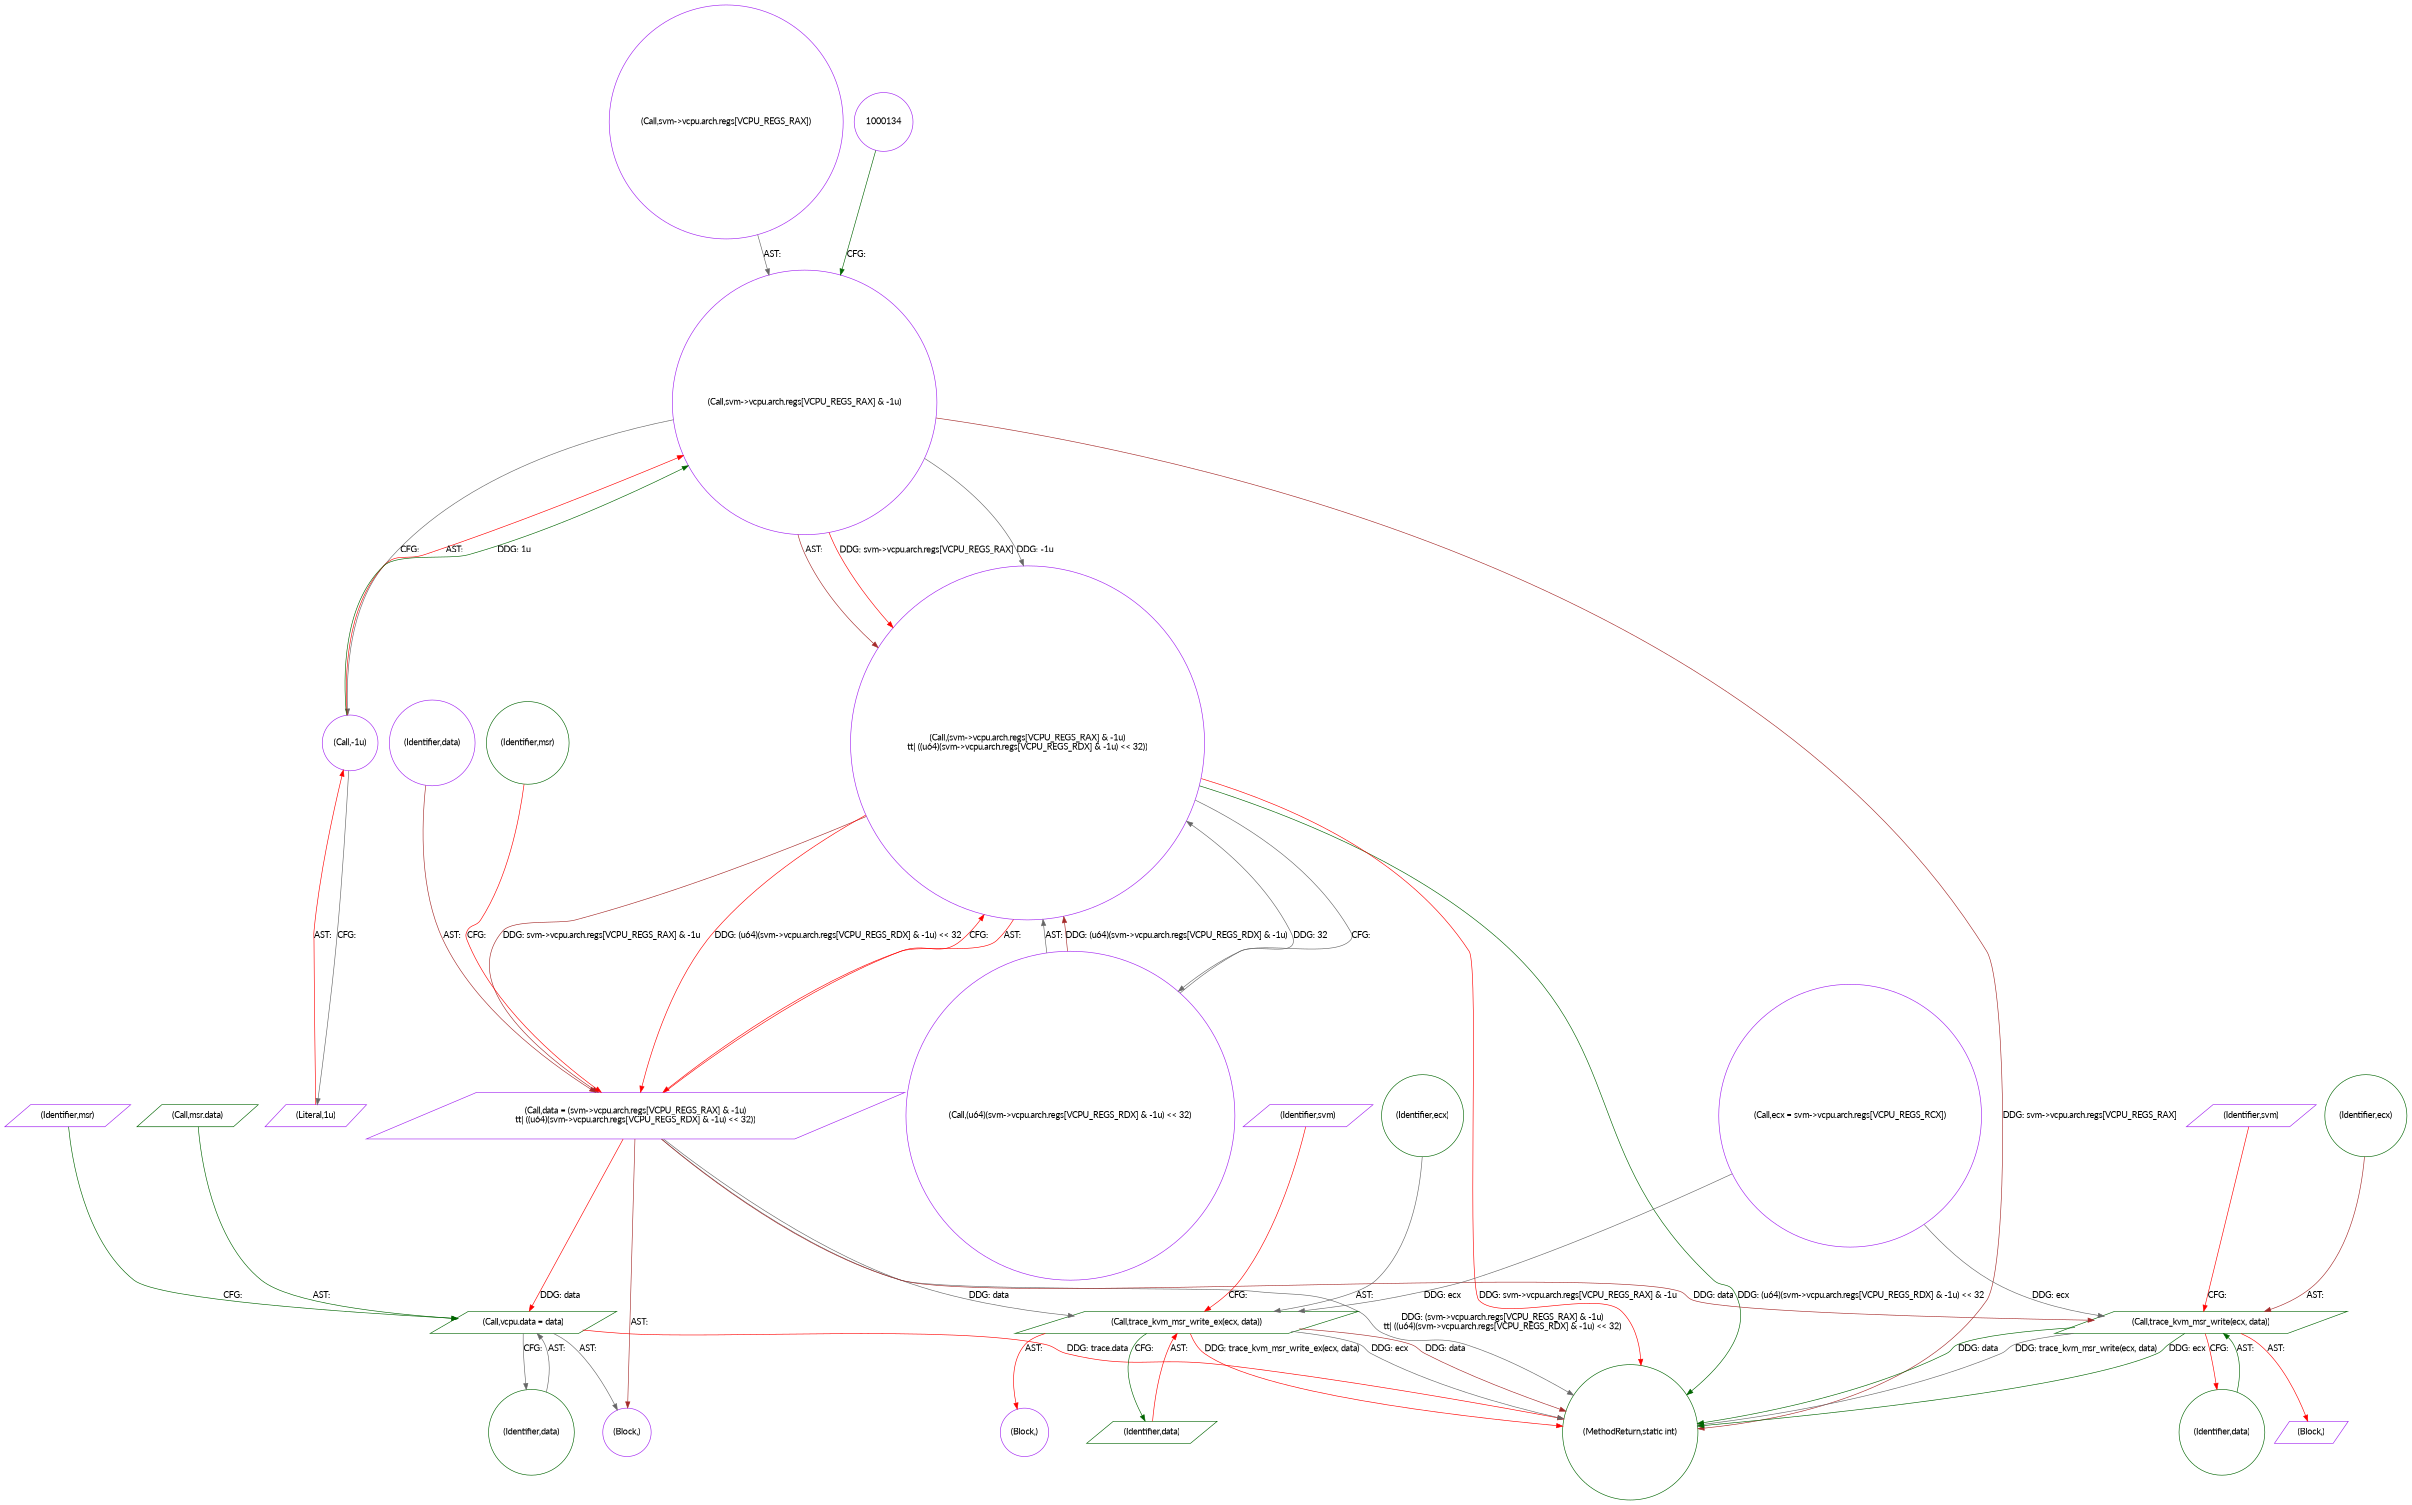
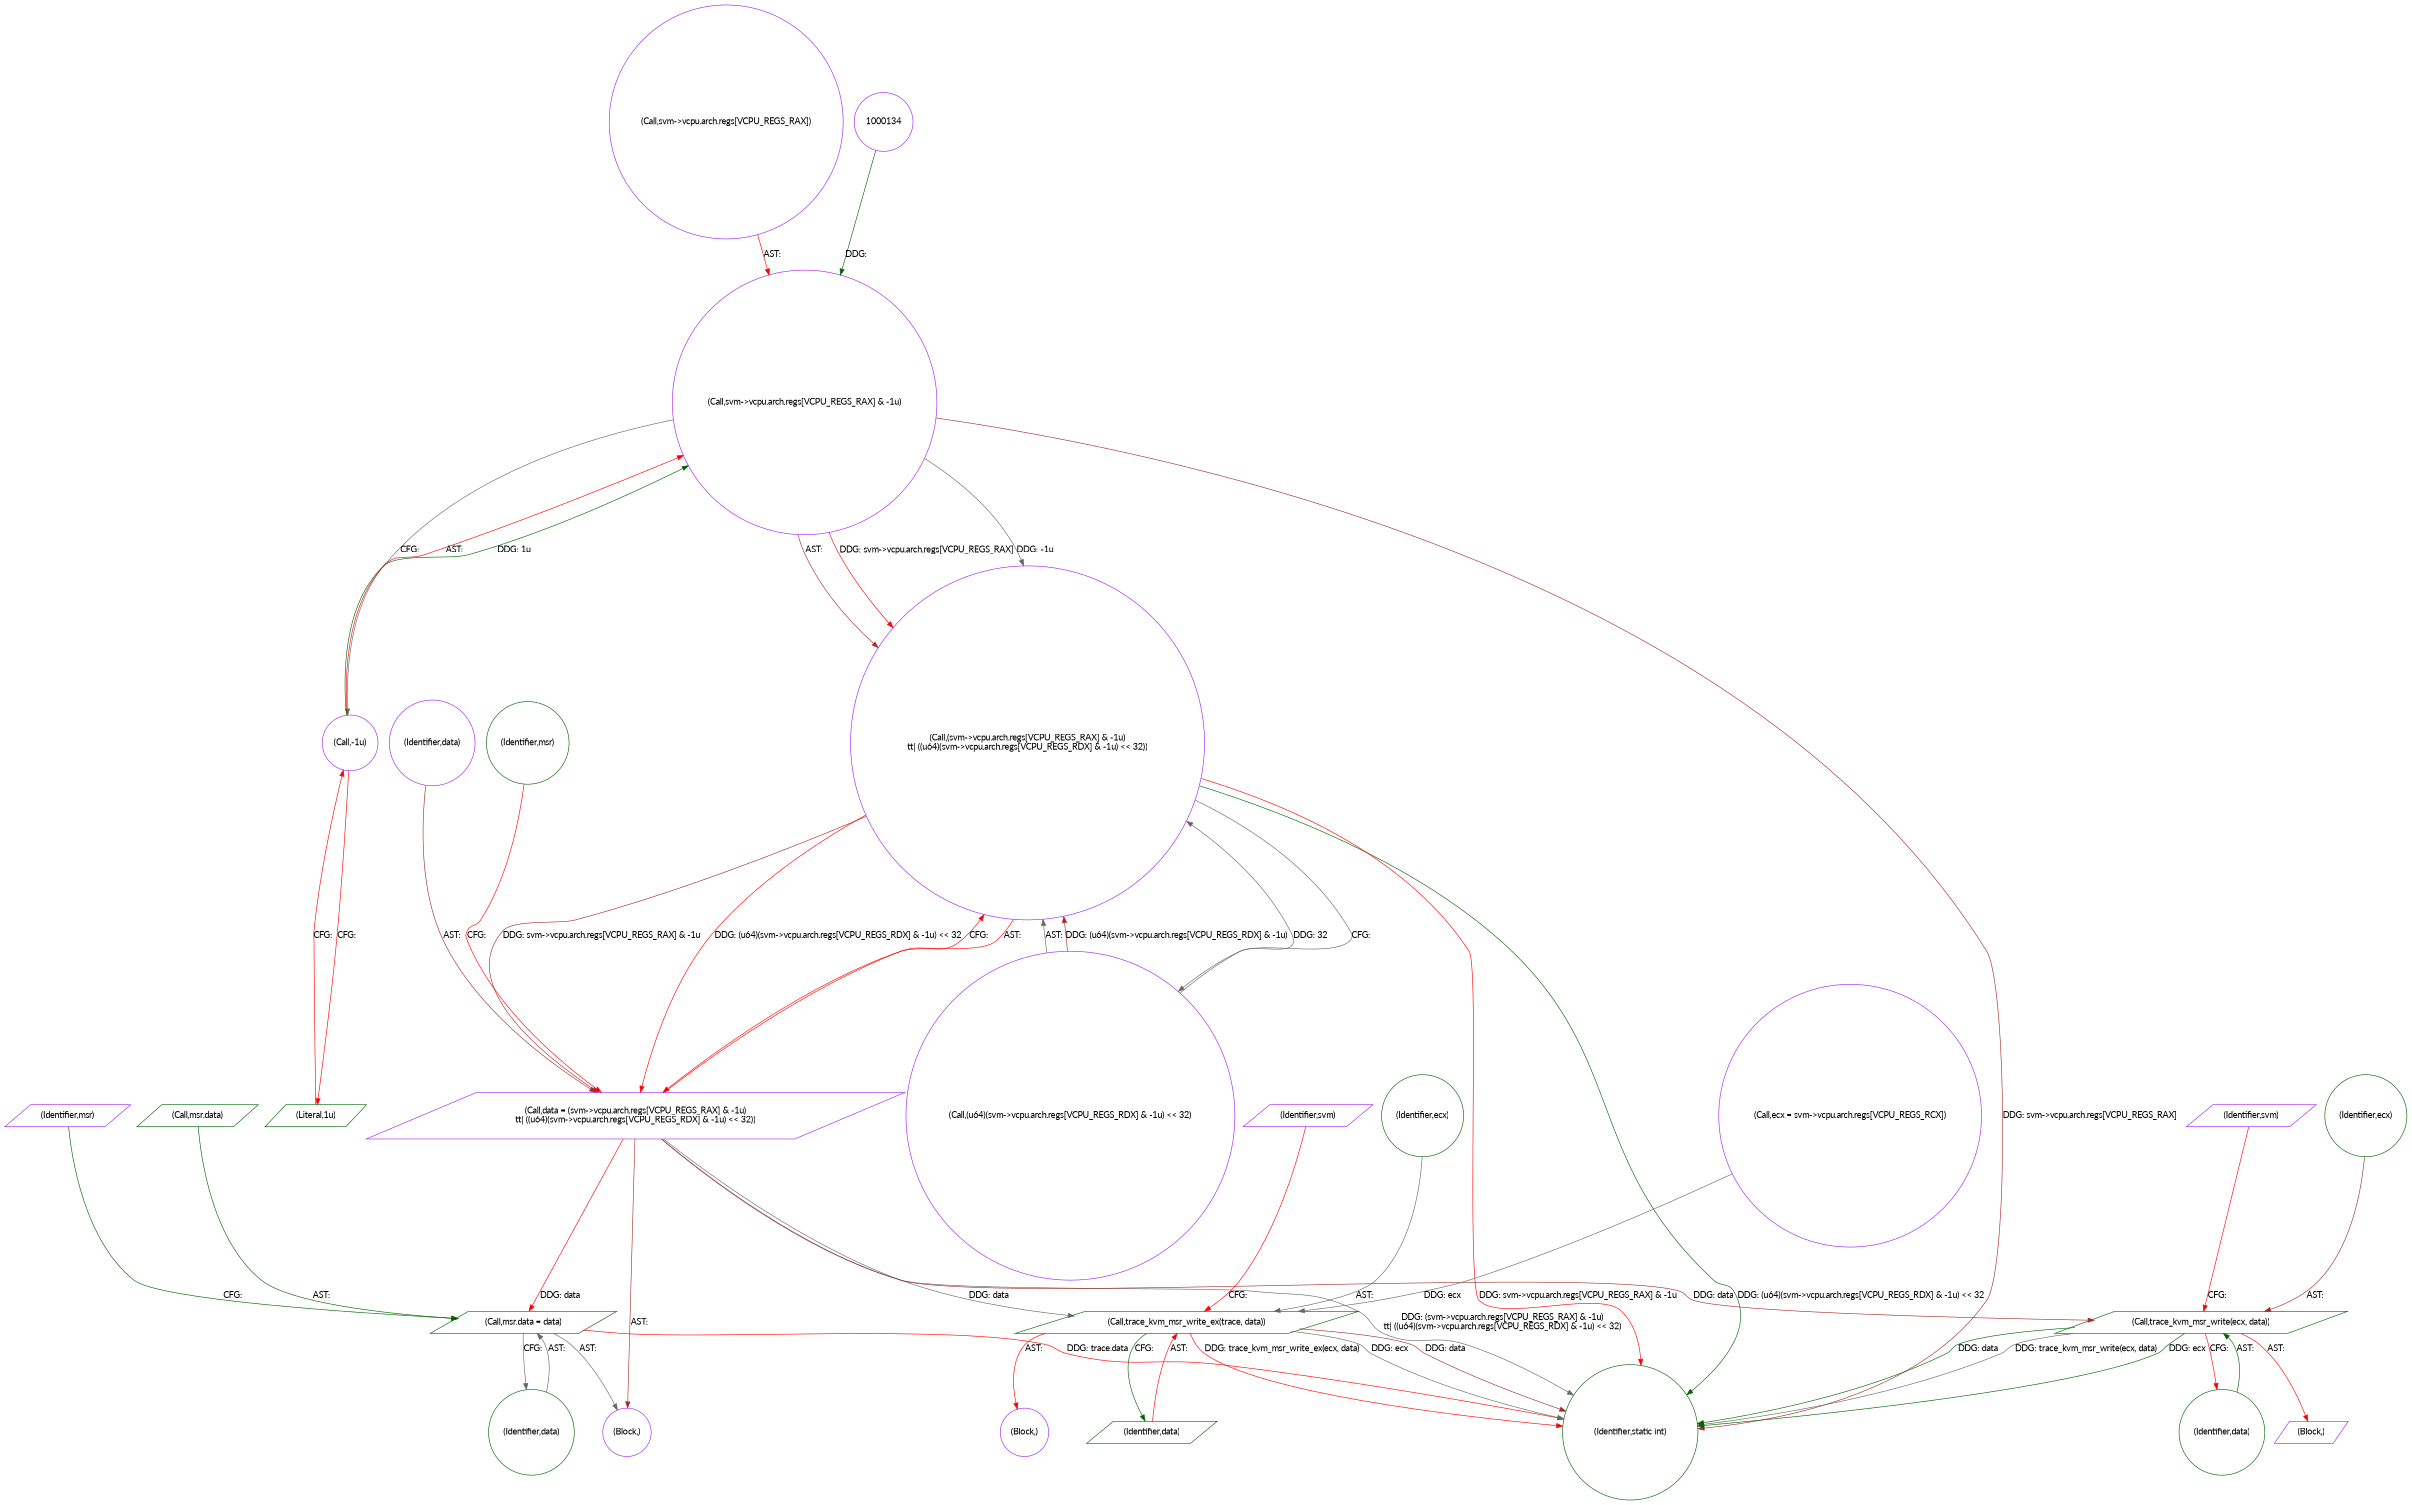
edge "(Call,svm->vcpu.arch.regs[VCPU_REGS_RAX])" -> "(Call,svm->vcpu.arch.regs[VCPU_REGS_RAX] & -1u)": color gray40 -> red
edge "1000134" -> "(Call,svm->vcpu.arch.regs[VCPU_REGS_RAX] & -1u)": label "CFG: " -> "DDG: "
edge "(Call,-1u)" -> "(Literal,1u)": color gray40 -> red
edge "(Literal,1u)" -> "(Call,-1u)": label "AST: " -> "CFG: "
node "(Literal,1u)": color purple -> darkgreen
edge "(Call,ecx = svm->vcpu.arch.regs[VCPU_REGS_RCX])" -> "(Call,trace_kvm_msr_write(ecx, data))": removed, label "DDG: ecx"
node "(Call,vcpu.data = data)": label "(Call,vcpu.data = data)" -> "(Call,msr.data = data)"
node "(Call,trace_kvm_msr_write_ex(ecx, data))": label "(Call,trace_kvm_msr_write_ex(ecx, data))" -> "(Call,trace_kvm_msr_write_ex(trace, data))"
node "(MethodReturn,static int)": label "(MethodReturn,static int)" -> "(Identifier,static int)"
